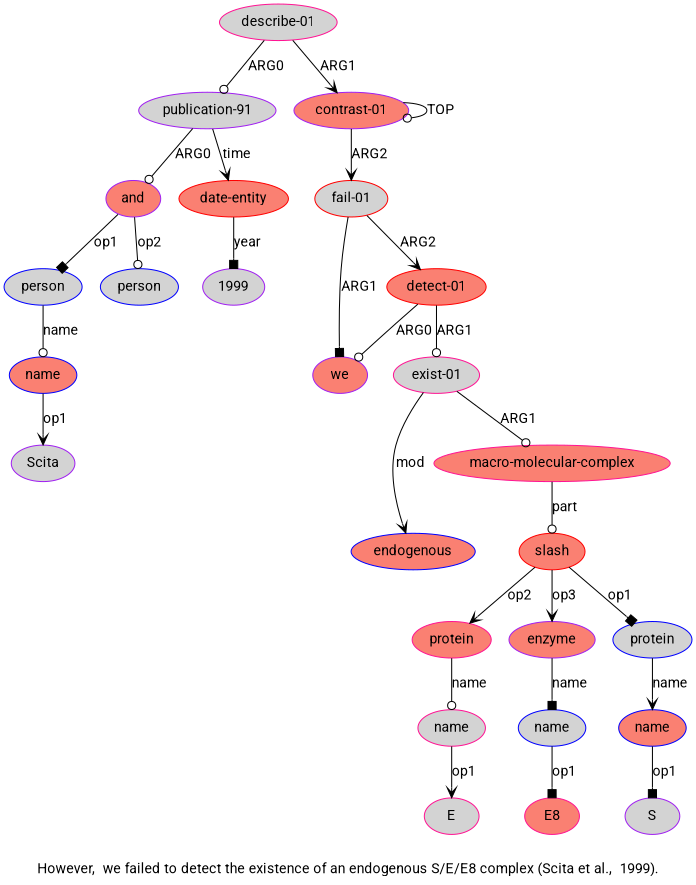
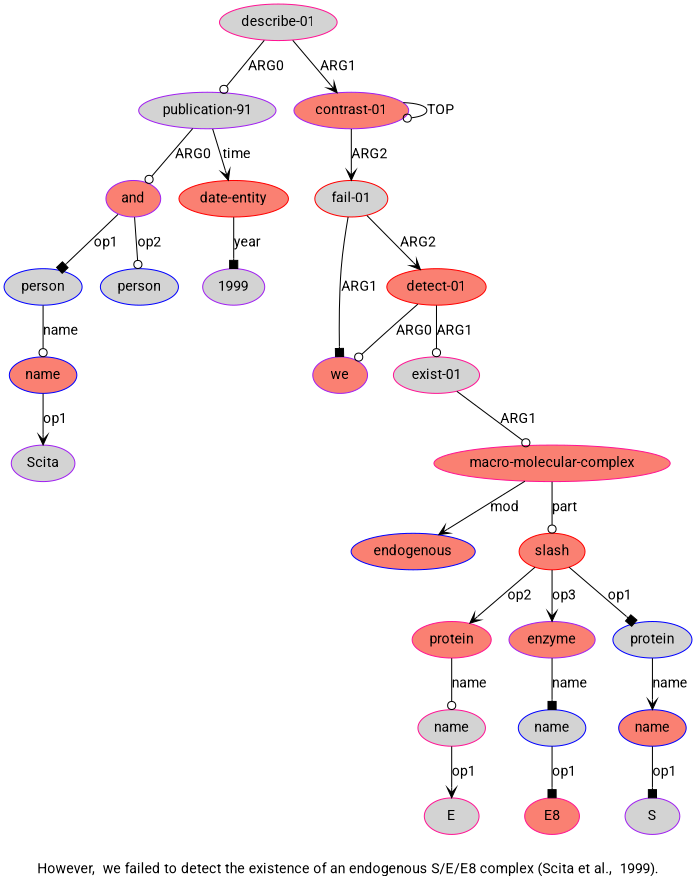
edge "exist-01" -> "endogenous": now "macro-molecular-complex" -> "endogenous"
